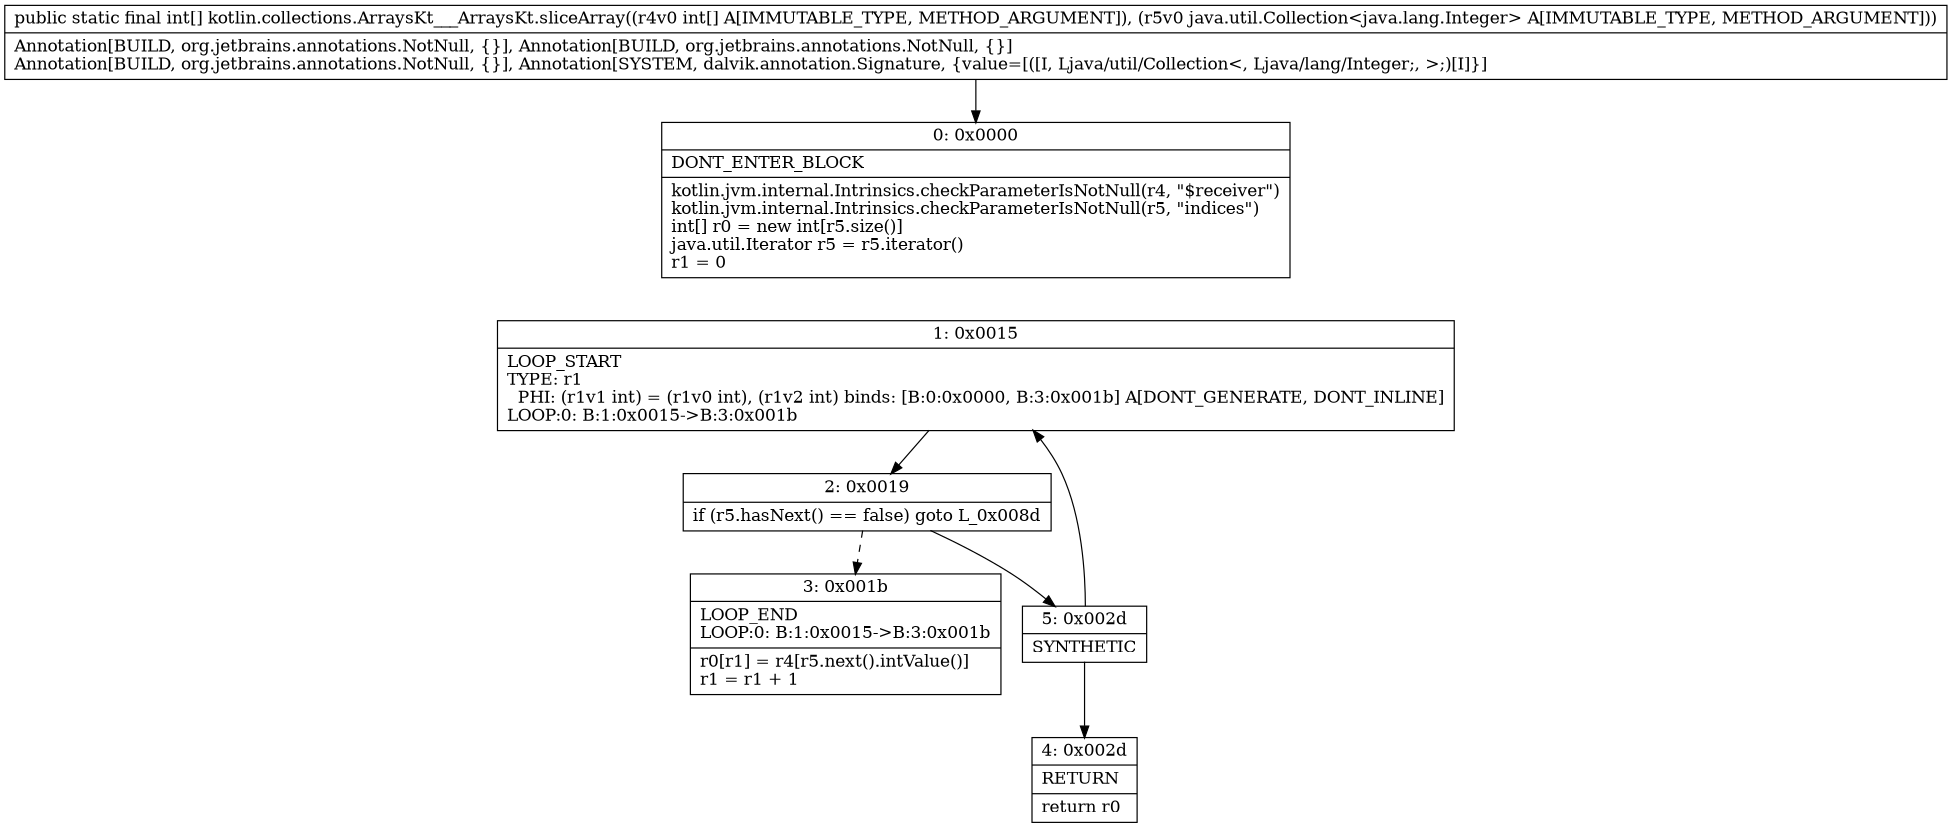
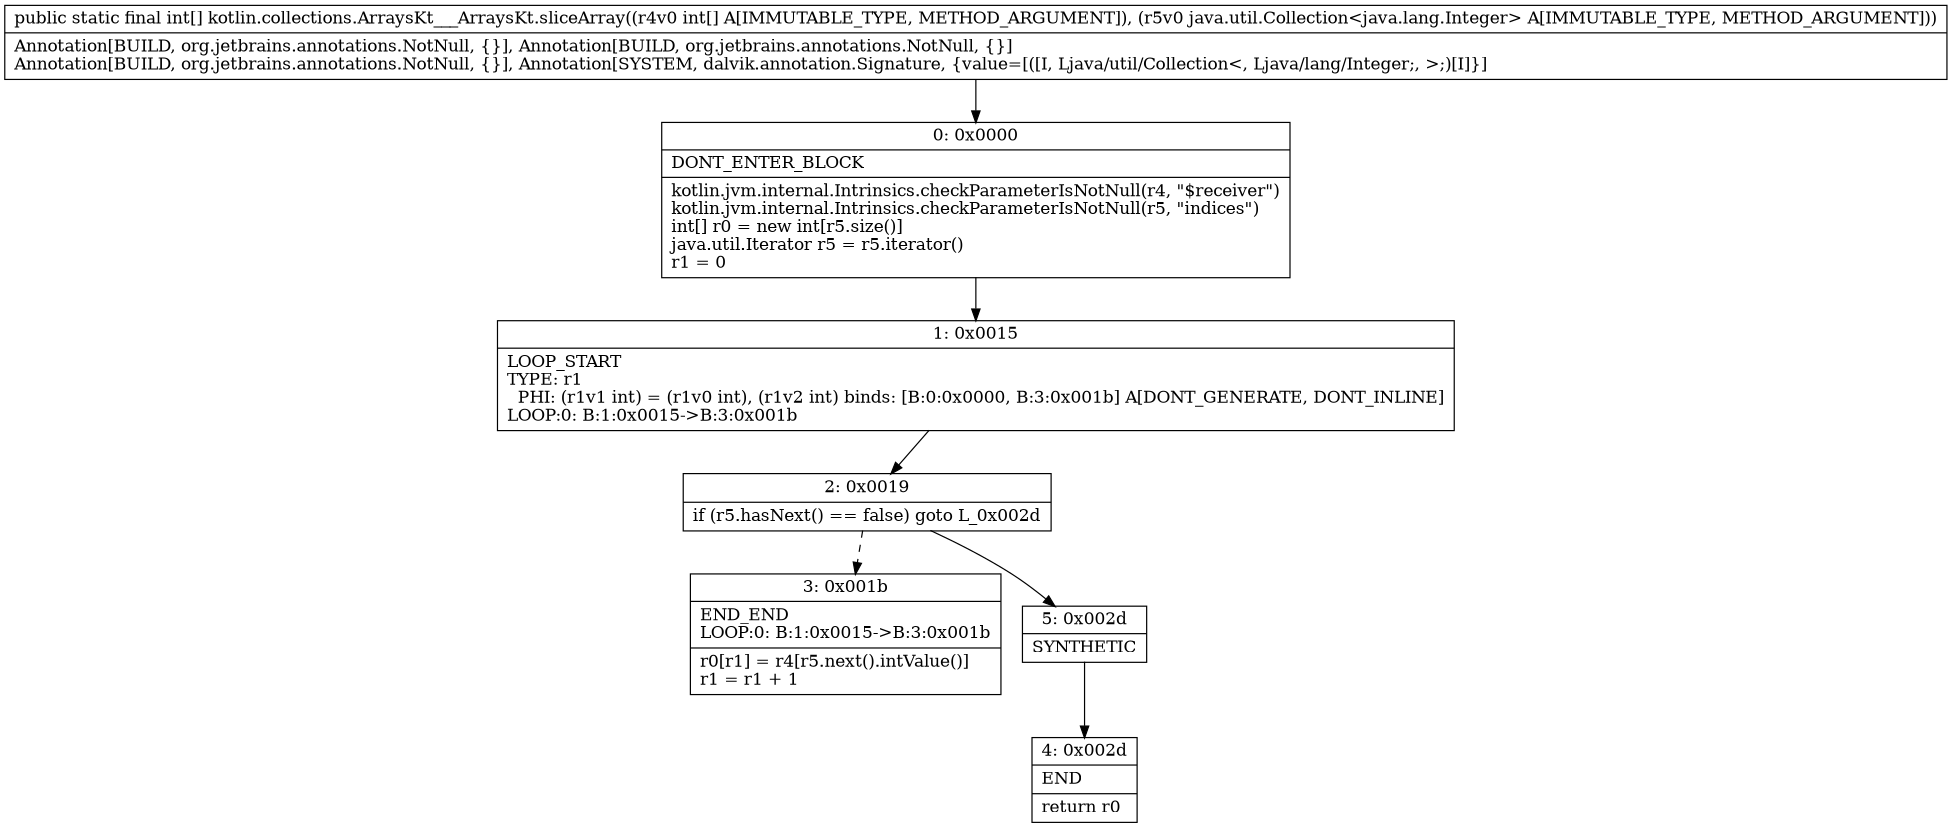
node "2: 0x0019": text "if (r5.hasNext() == false) goto L_0x008d" -> "if (r5.hasNext() == false) goto L_0x002d"
edge "5: 0x002d" -> "1: 0x0015": now "0: 0x0000" -> "1: 0x0015"
node "3: 0x001b": text "LOOP_END" -> "END_END"
node "4: 0x002d": text "RETURN" -> "END"
